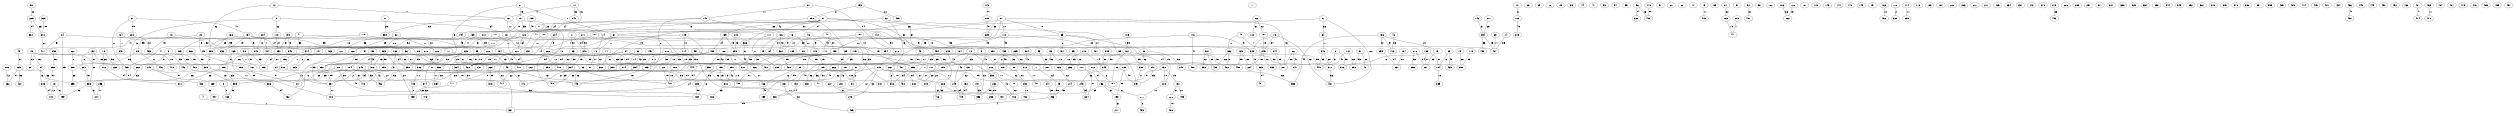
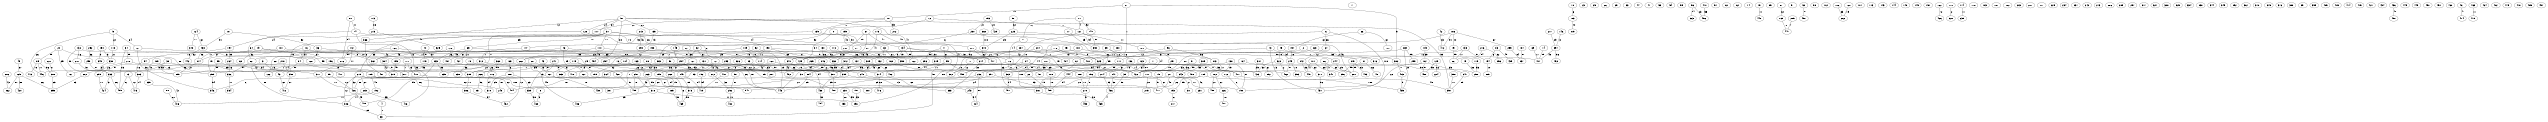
node "483": removed
edge "61" -- "76": now "200" -- "76"
edge "294" -- "364": added, label "82"
edge "279" -- "281": added, label "99"
edge "401" -- "249": now "401" -- "419"
